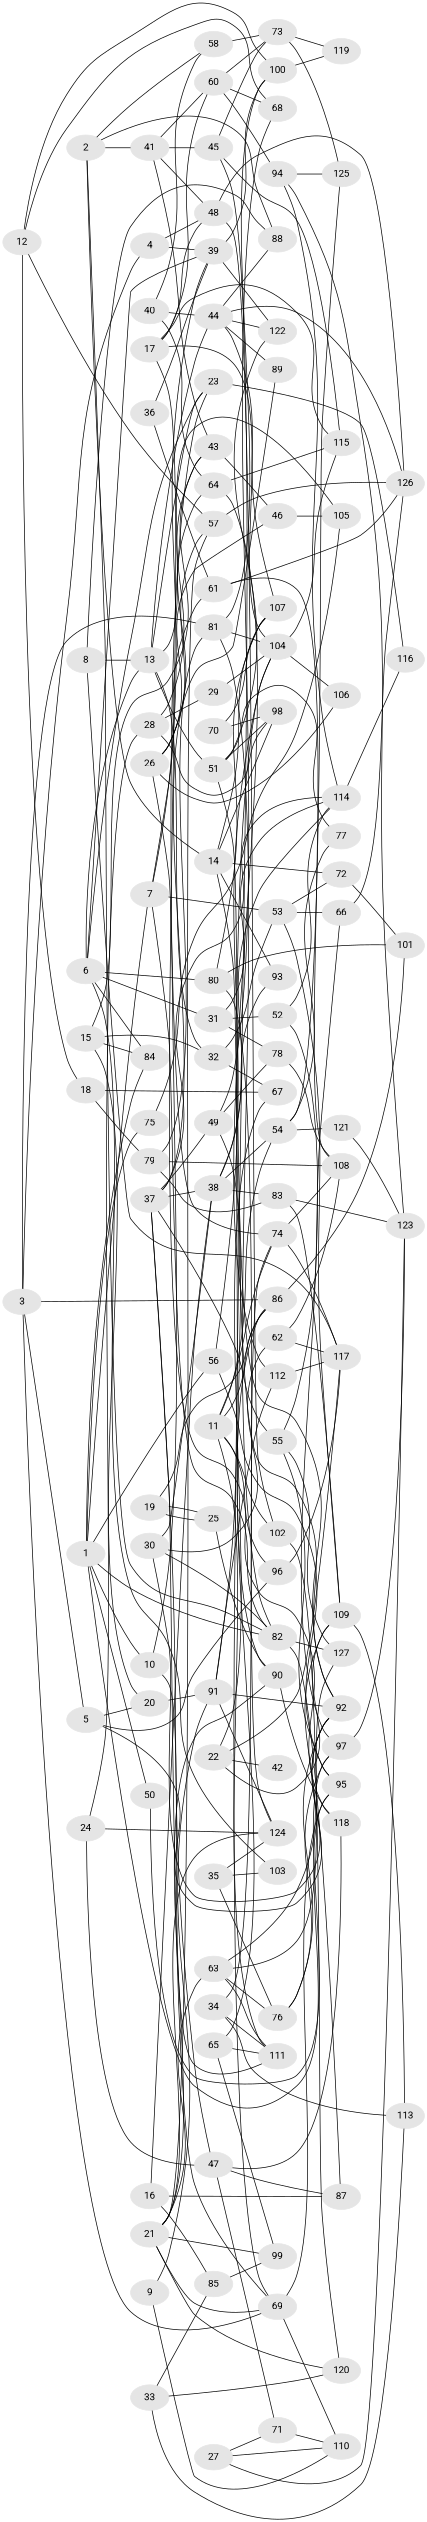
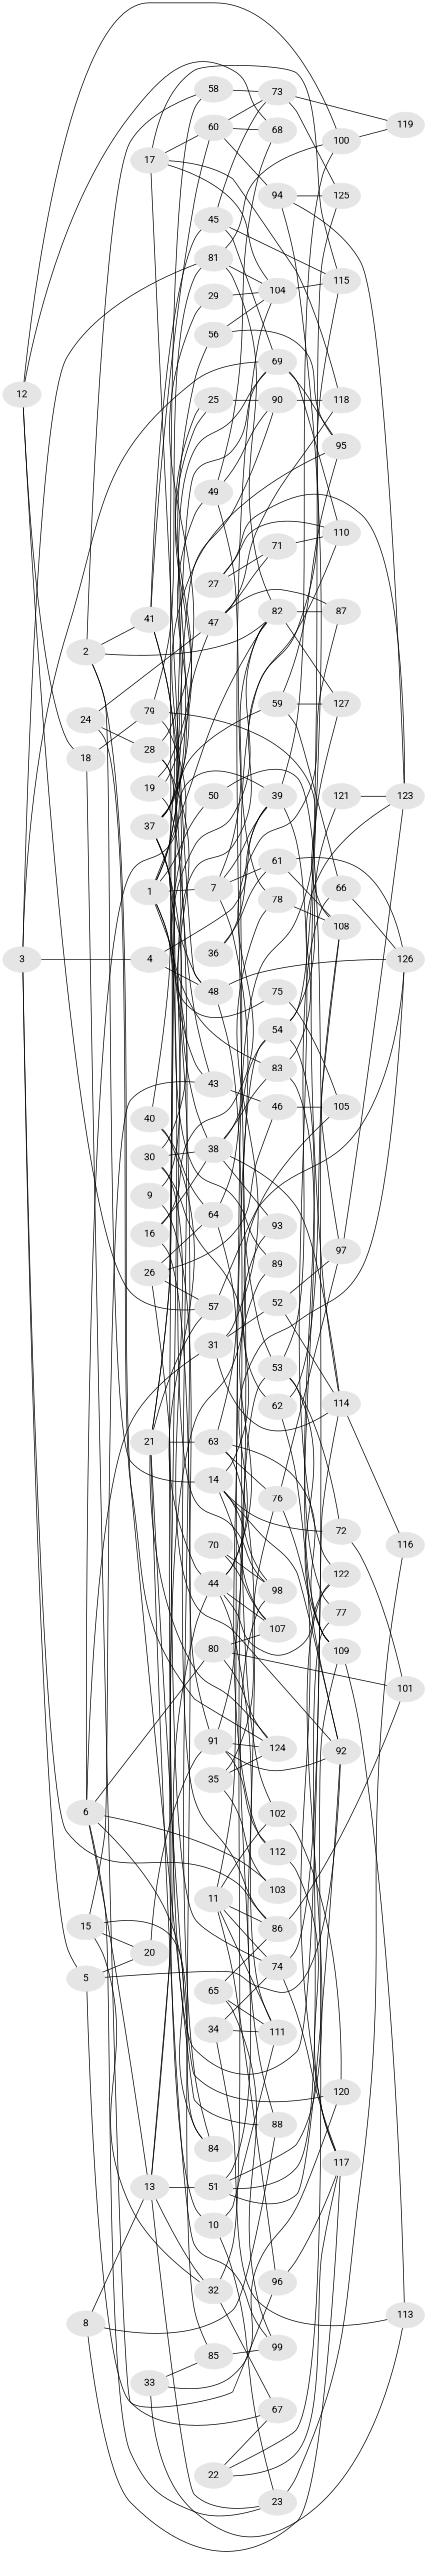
node "106": removed
node "55": label "55" -> "59"
node "42": removed
